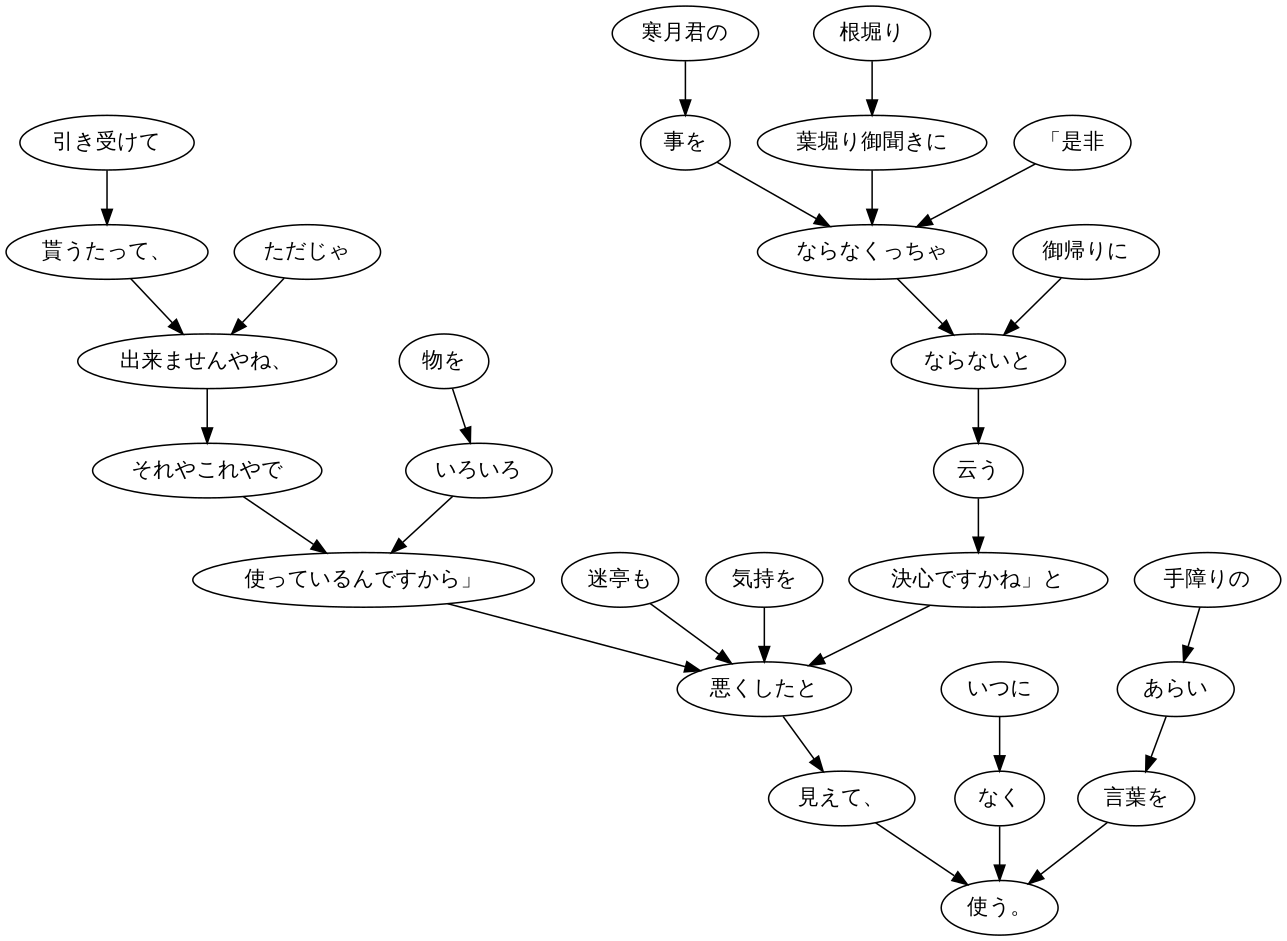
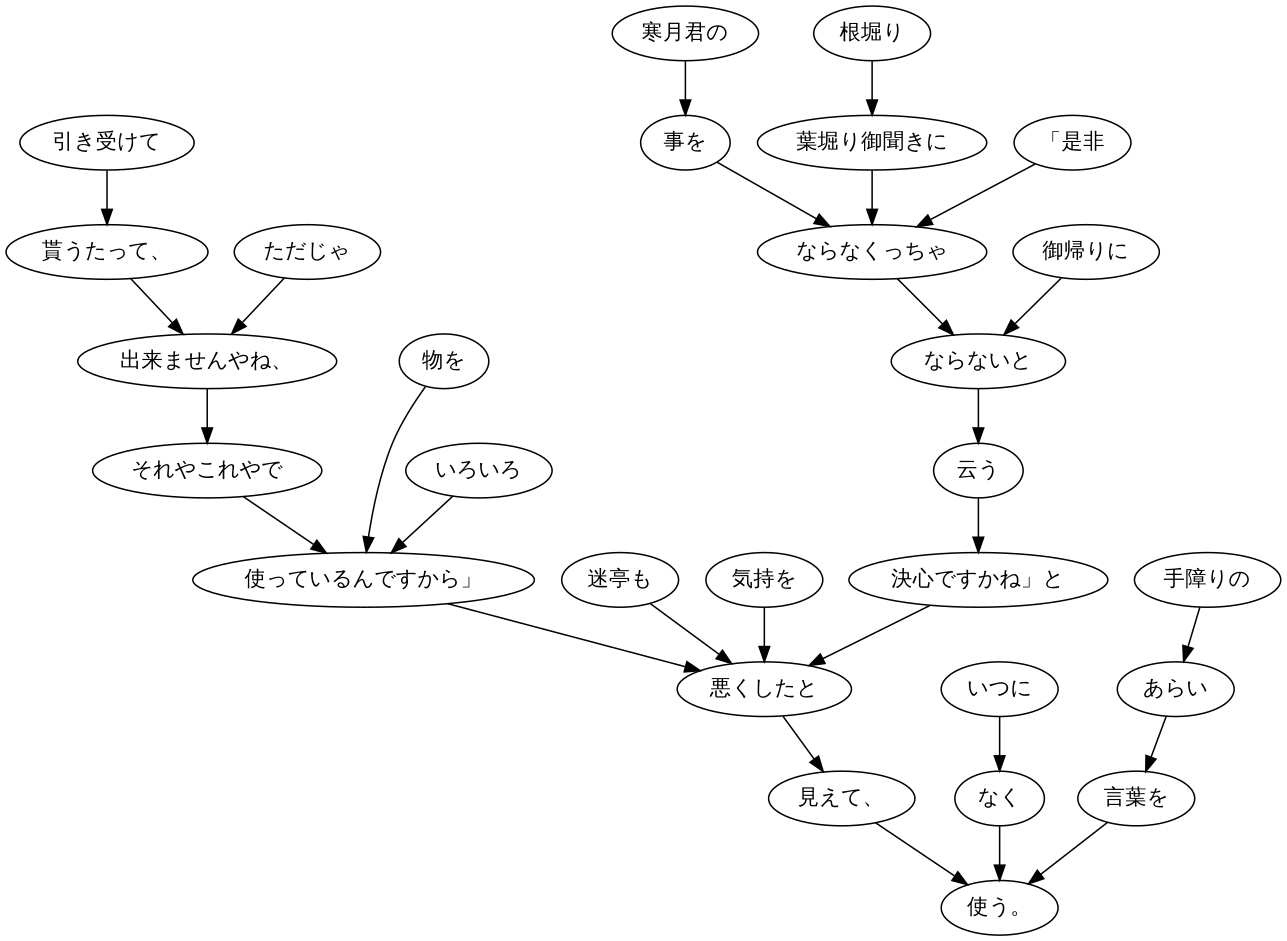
edge "物を" -> "いろいろ": now "物を" -> "使っているんですから」"
